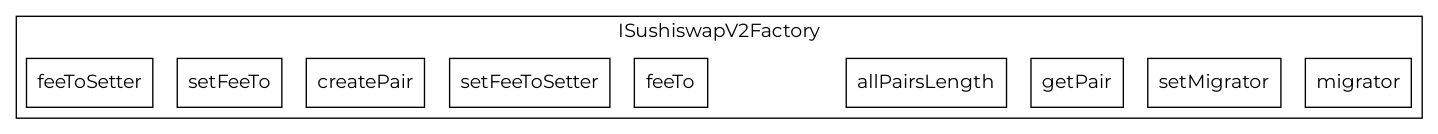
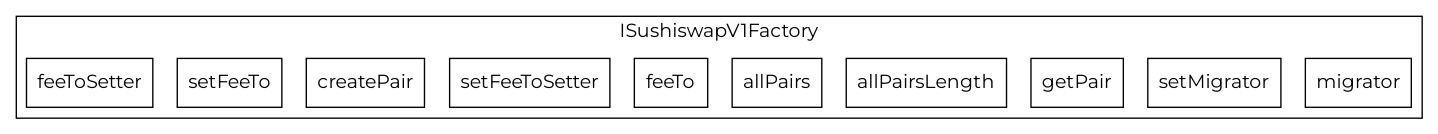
cluster "ISushiswapV2Factory": label "ISushiswapV2Factory" -> "ISushiswapV1Factory"
node "allPairs": added
